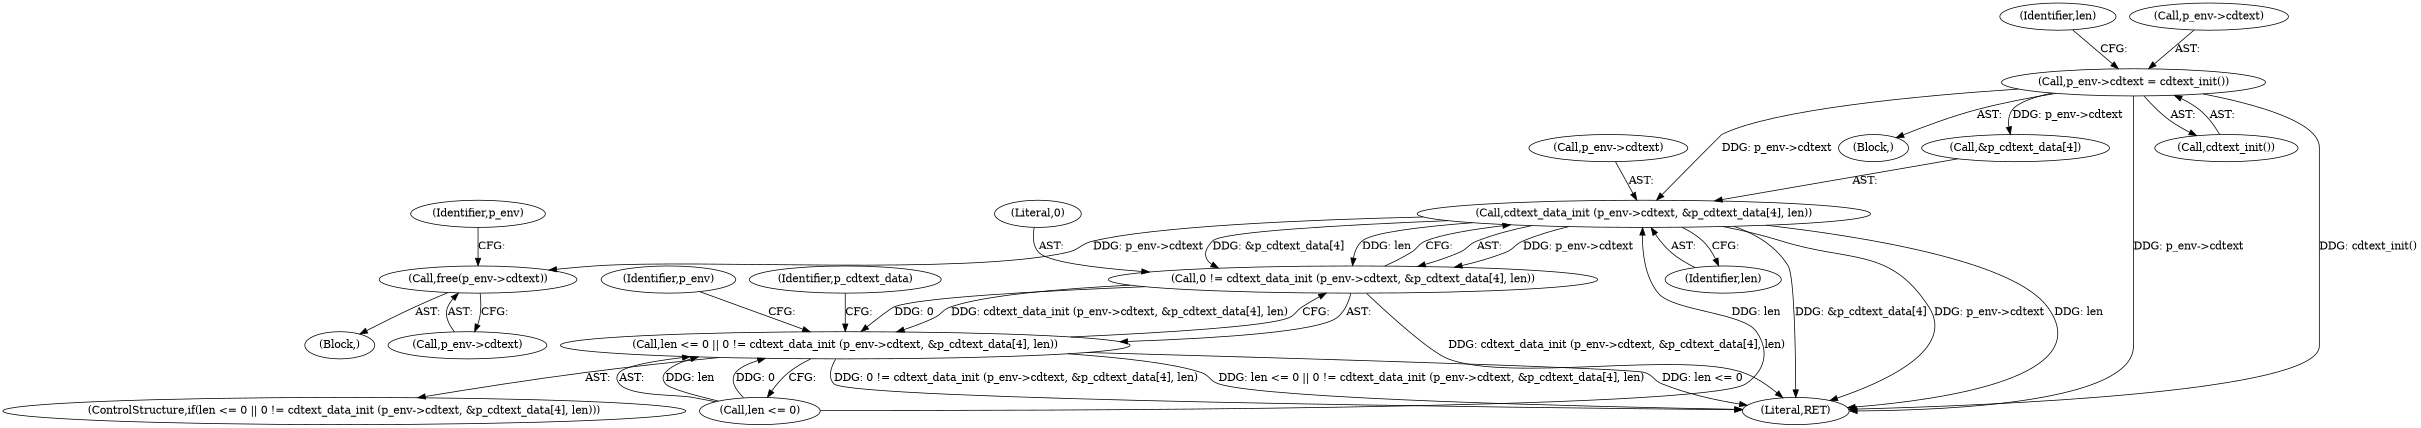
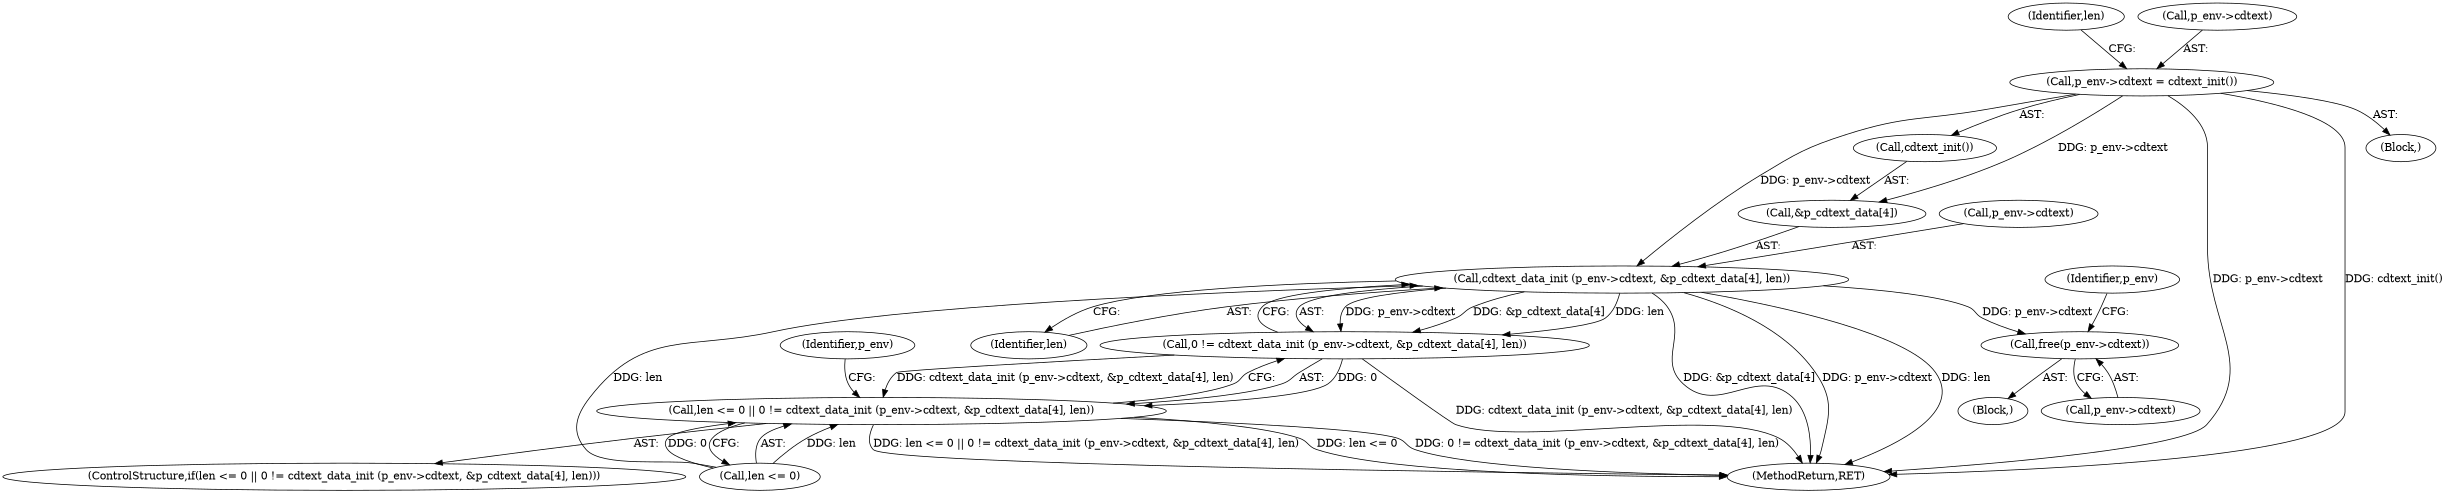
edge "(Call,cdtext_init())" -> "(Call,p_env->cdtext = cdtext_init())": now "(Call,cdtext_init())" -> "(Call,&p_cdtext_data[4])"
node "(Literal,0)": removed
node "(Identifier,p_cdtext_data)": removed
node "(Literal,RET)": label "(Literal,RET)" -> "(MethodReturn,RET)"
